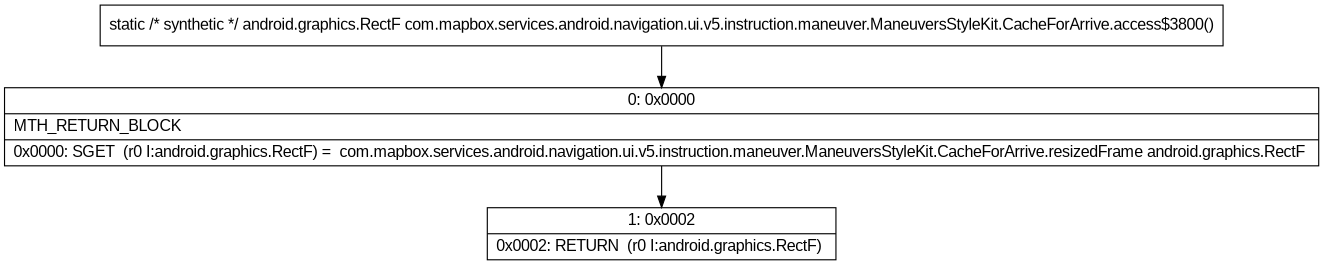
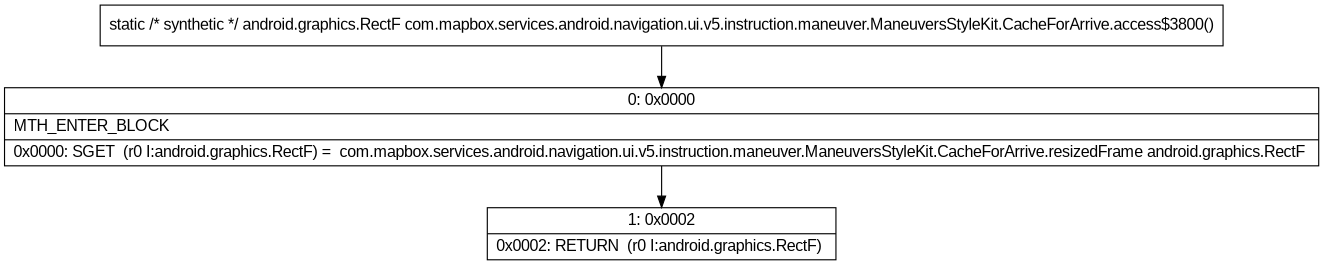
node "0: 0x0000": text "MTH_RETURN_BLOCK" -> "MTH_ENTER_BLOCK"
